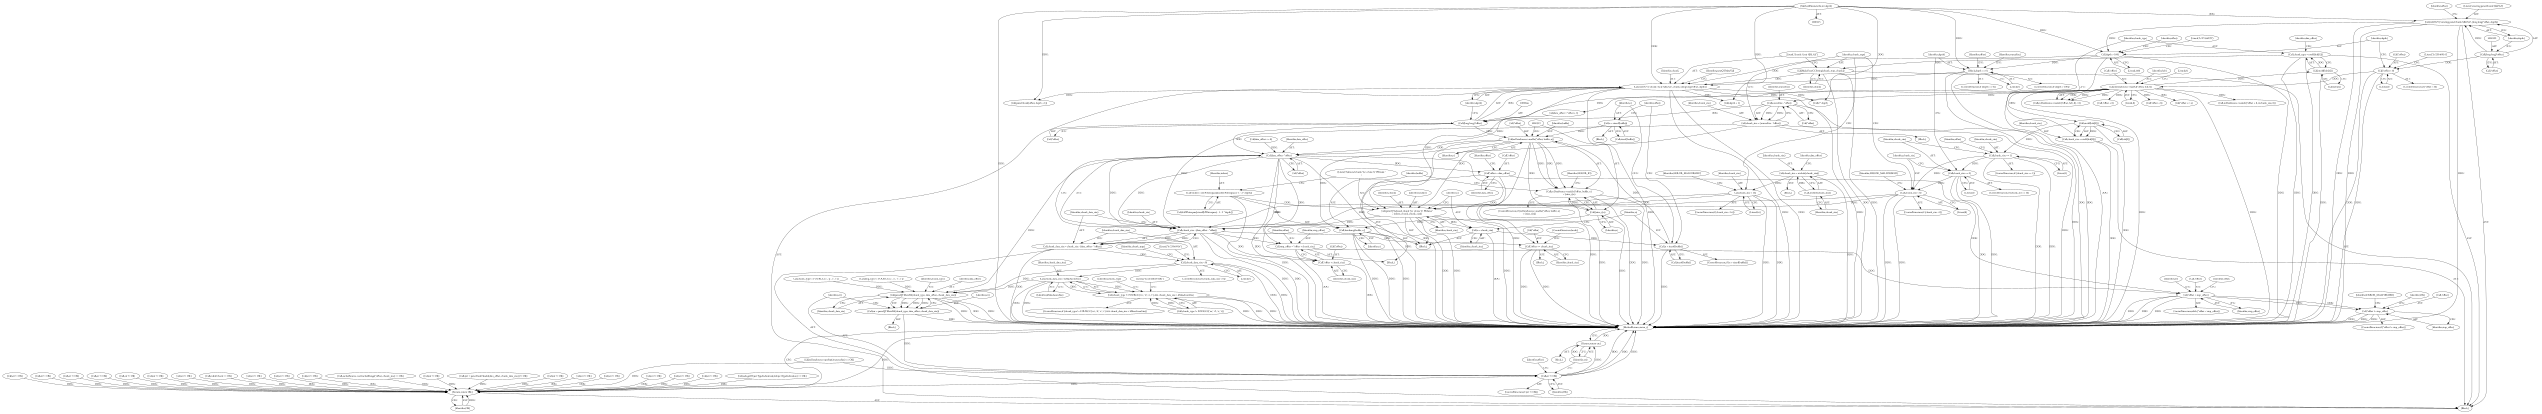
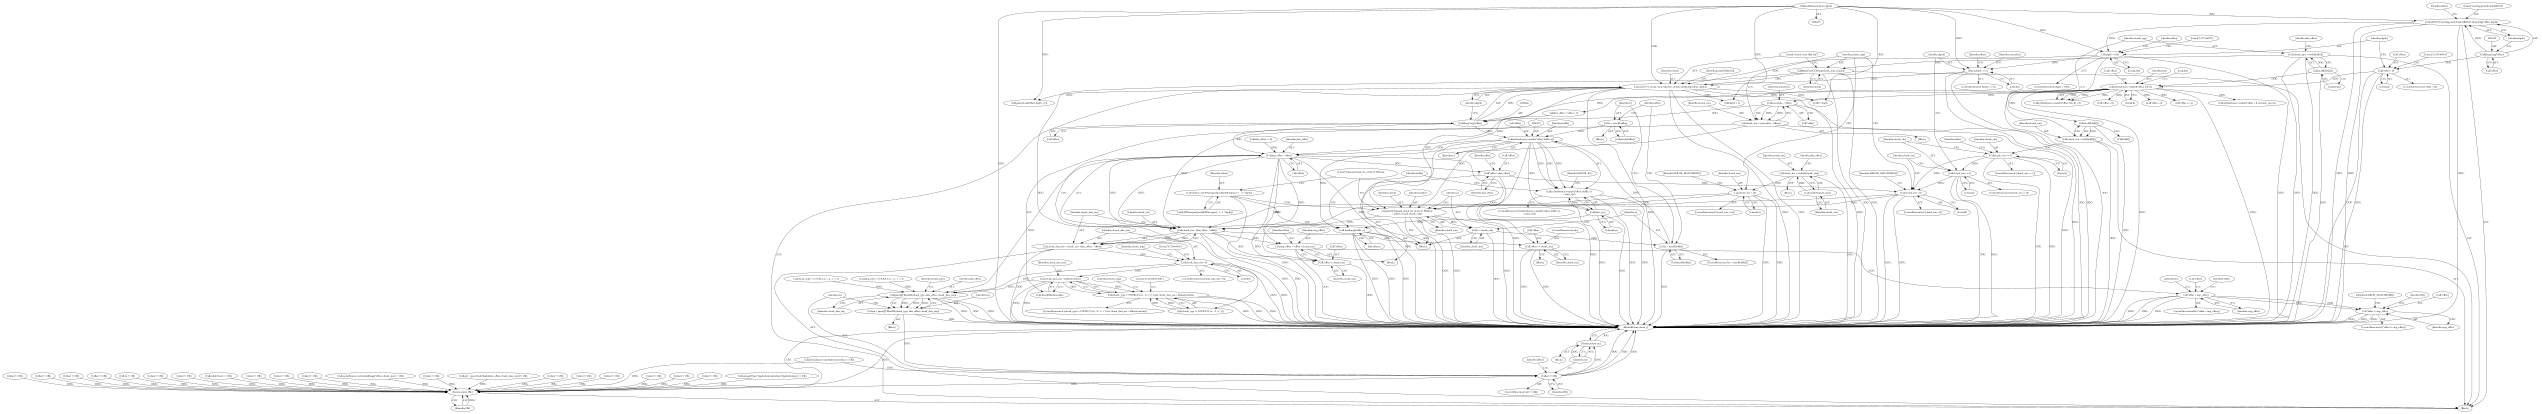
edge "(Block,depth == 0)" -> "(ControlStructure,if (depth > 100))": now "(Call,depth > 100)" -> "(ControlStructure,if (depth > 100))"
edge "(Call,mDataSource->readAt(*offset, hdr, 8))" -> "(Call,ntohl(hdr[1]))": reversed
edge "(Call,MakeFourCCString(chunk_type, chunk))" -> "(Call,chunk_type != FOURCC('m', 'd', 'a', 't'))": added, label "DDG:"
edge "(Call,hdr[0])" -> "(Call,ntohl(hdr[0]))": removed, label "AST:"
edge "(Call,ntohl(hdr[0]))" -> "(Call,chunk_size == 1)": now "(Call,chunk_size = ntohl(hdr[0]))" -> "(Call,chunk_size == 1)"
edge "1000319" -> "(Call,(ssize_t)n)": now "1000319" -> "(Identifier,kMaxAtomSize)"
edge "(Call,*offset = data_offset)" -> "(Call,*offset < stop_offset)": now "(Call,*offset = data_offset)" -> "(Call,chunk_size < 8)"
